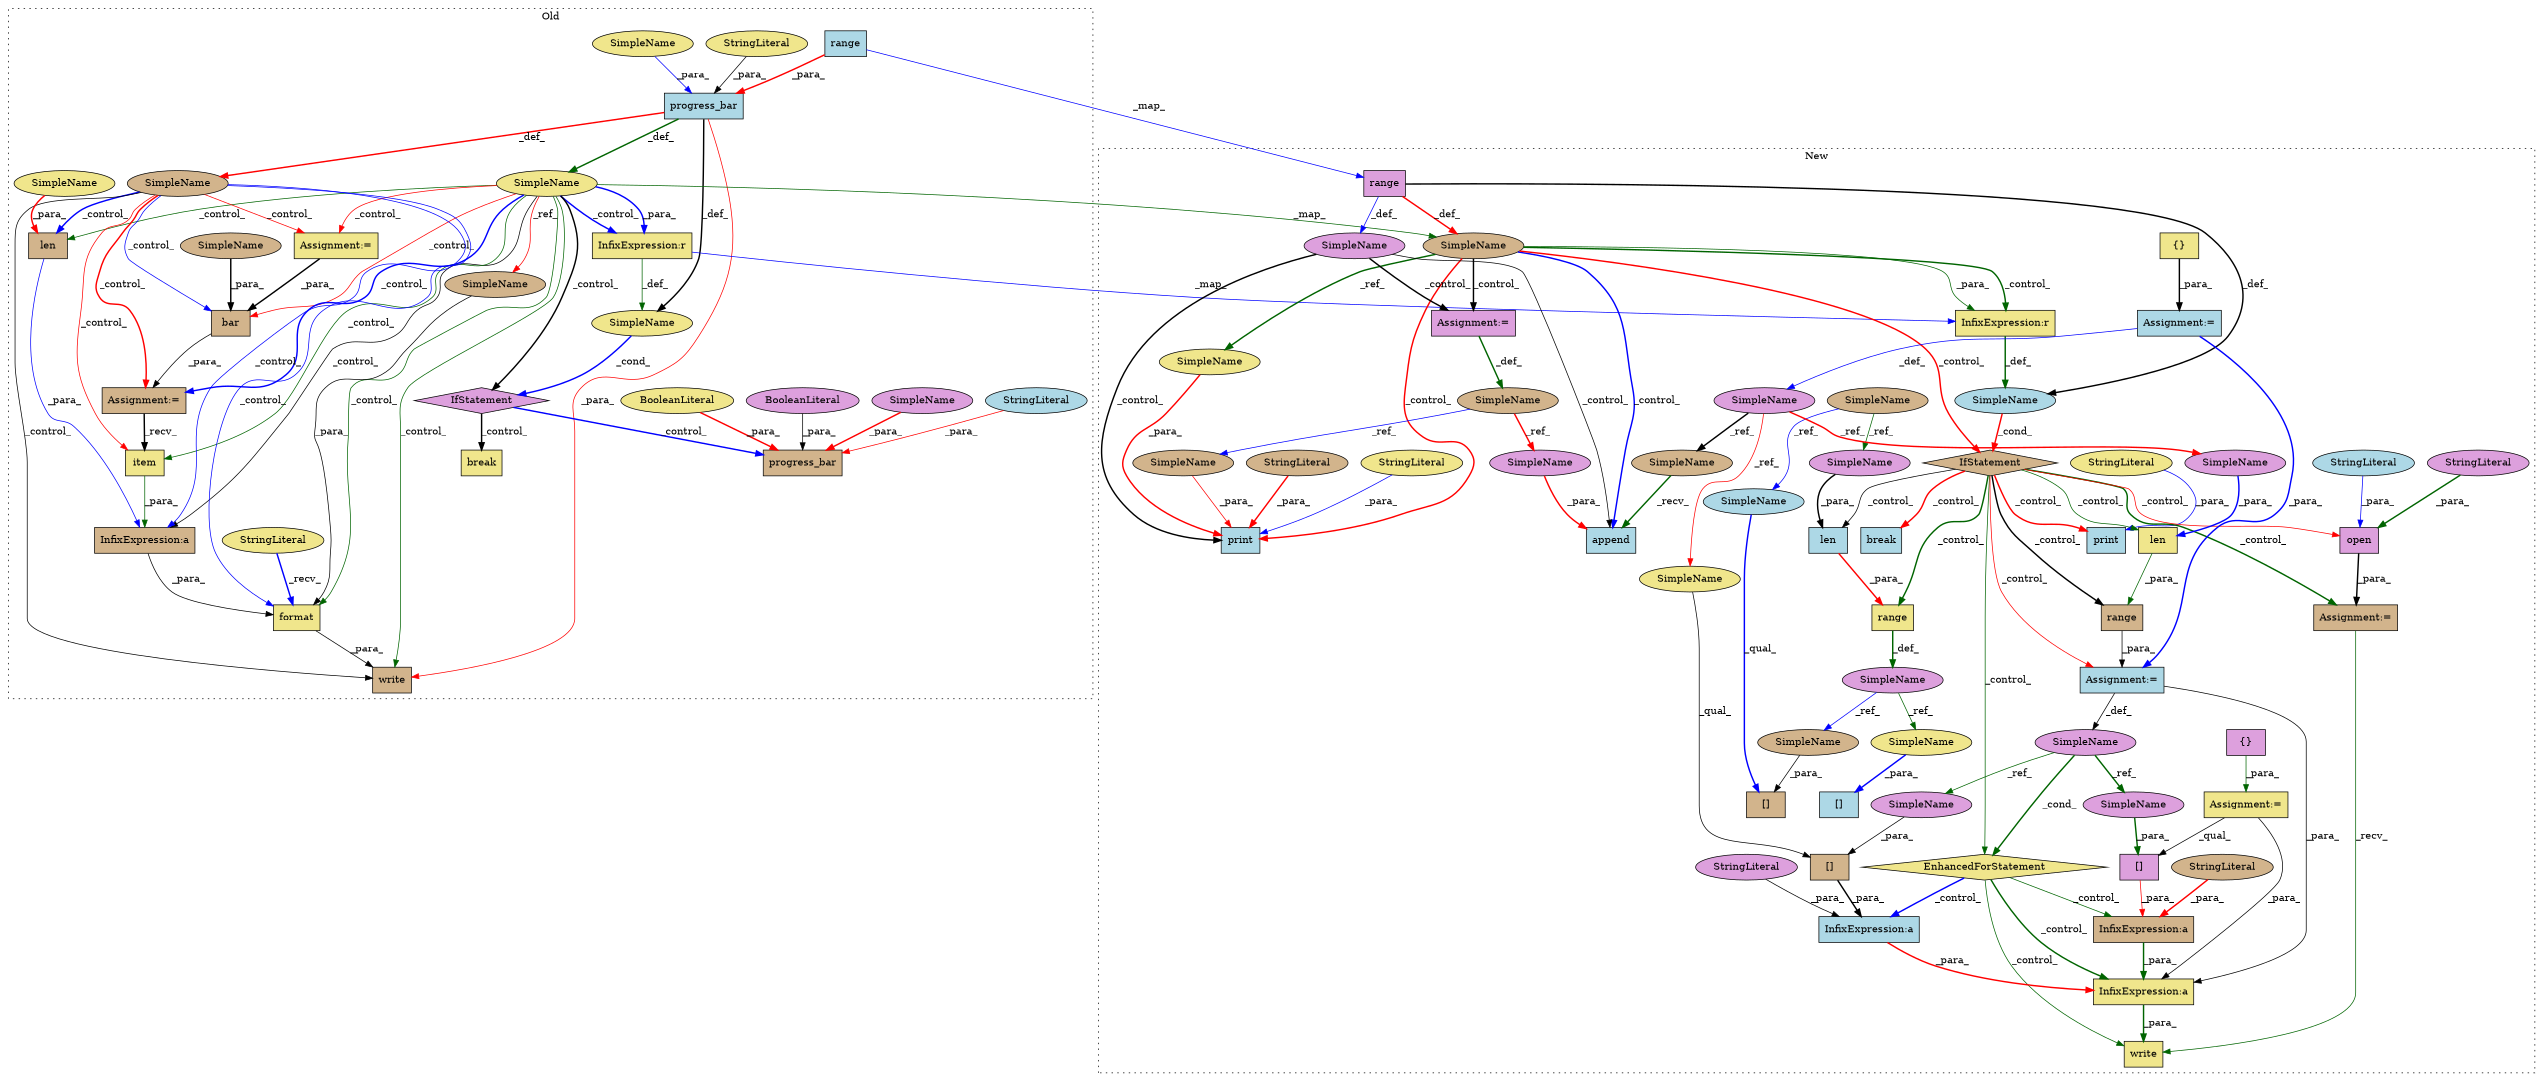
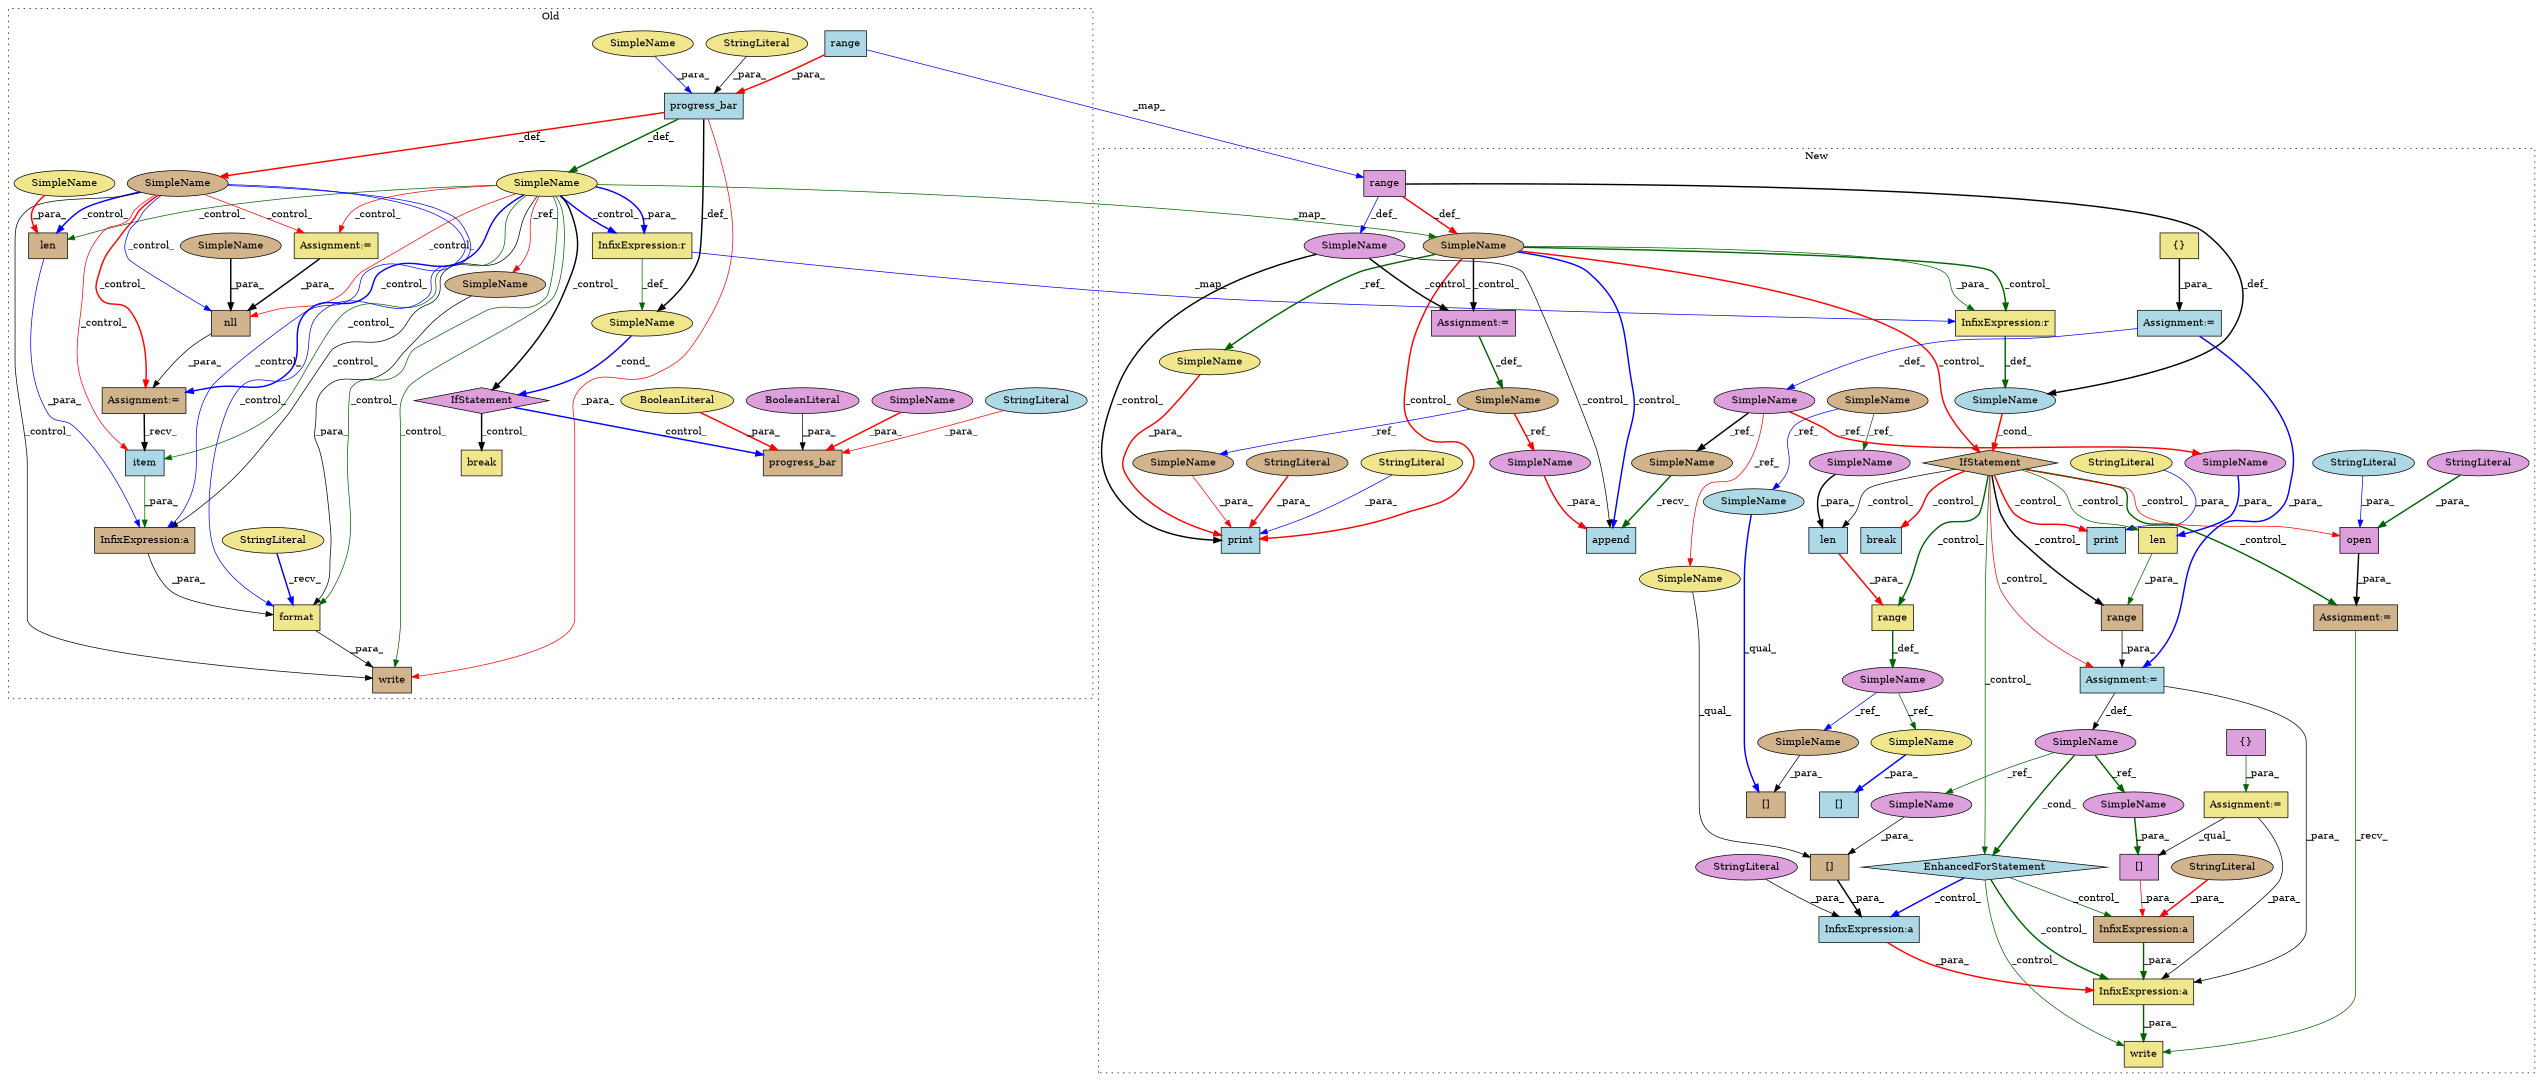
node "bar": label "bar" -> "nll"
node "item": fillcolor khaki -> lightblue
node "EnhancedForStatement": fillcolor khaki -> lightblue
